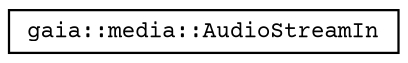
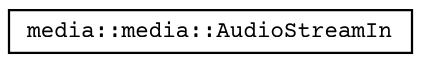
node "gaia::media::AudioStreamIn": label "gaia::media::AudioStreamIn" -> "media::media::AudioStreamIn"
